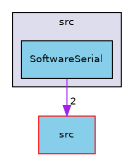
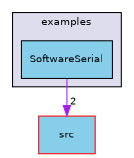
cluster "src": label "src" -> "examples"
